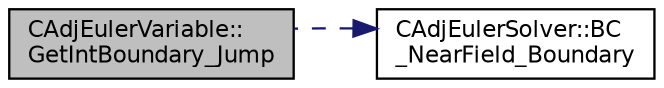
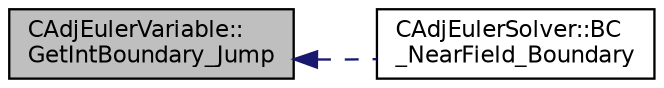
edge "CAdjEulerVariable:: GetIntBoundary_Jump" -> "CAdjEulerSolver::BC _NearField_Boundary": reversed
